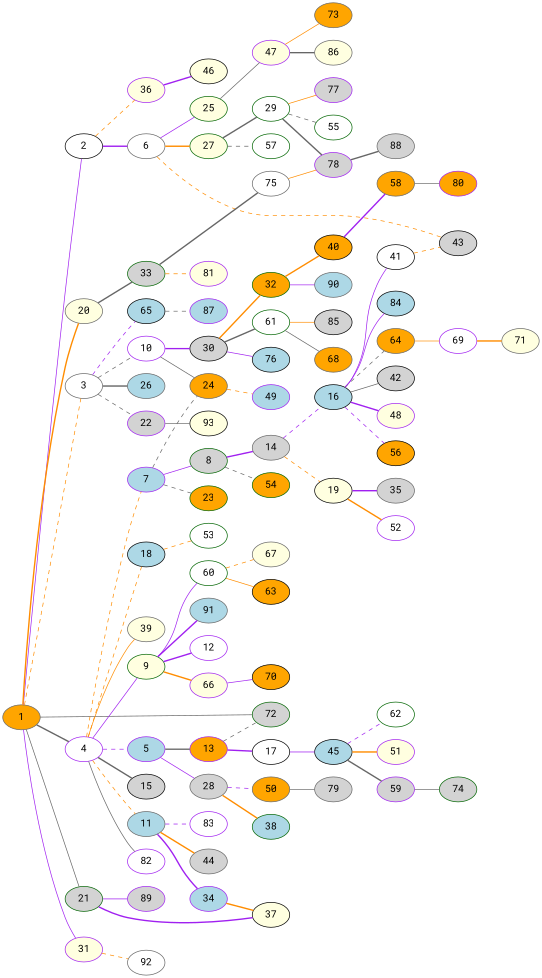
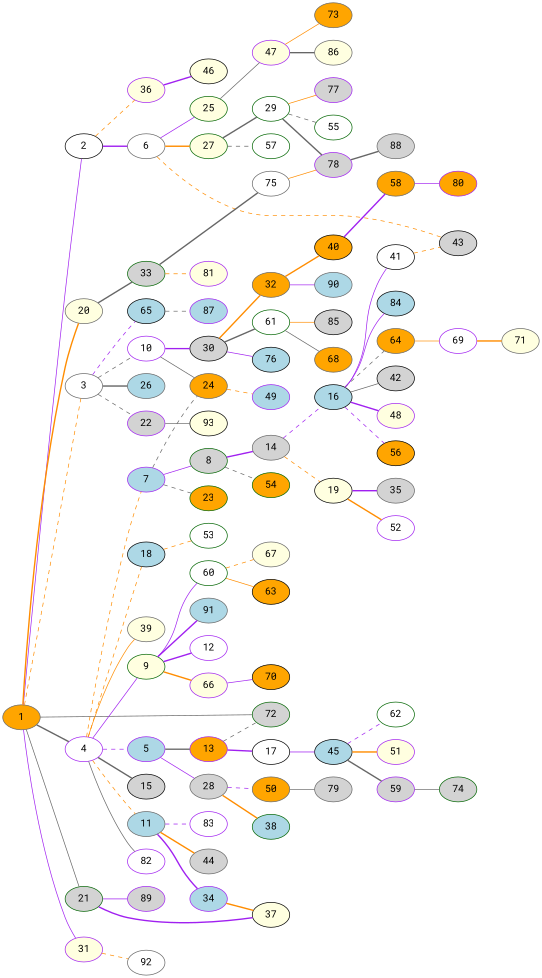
edge "58" -- "80": color gray40 -> purple
node "32": color darkgreen -> gray40
